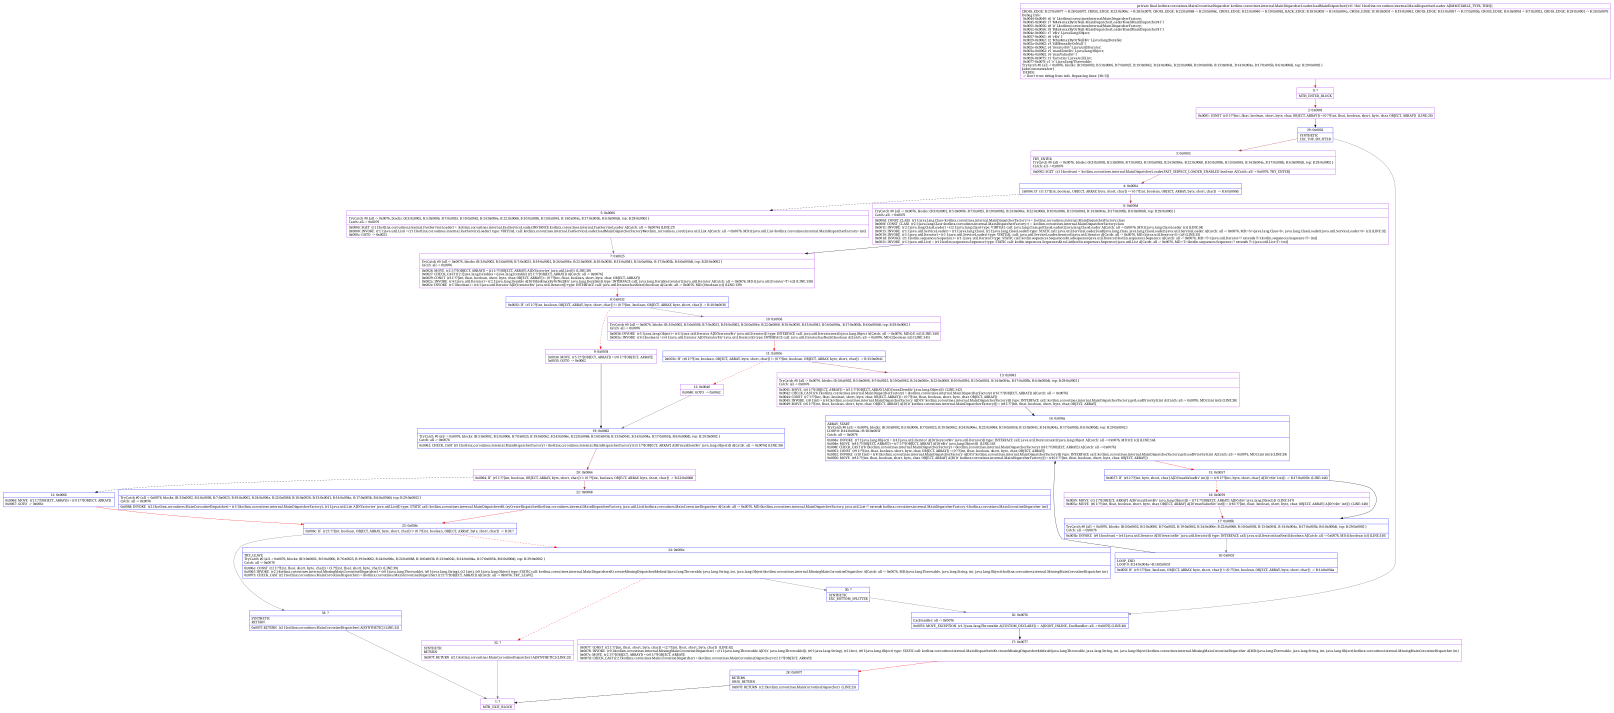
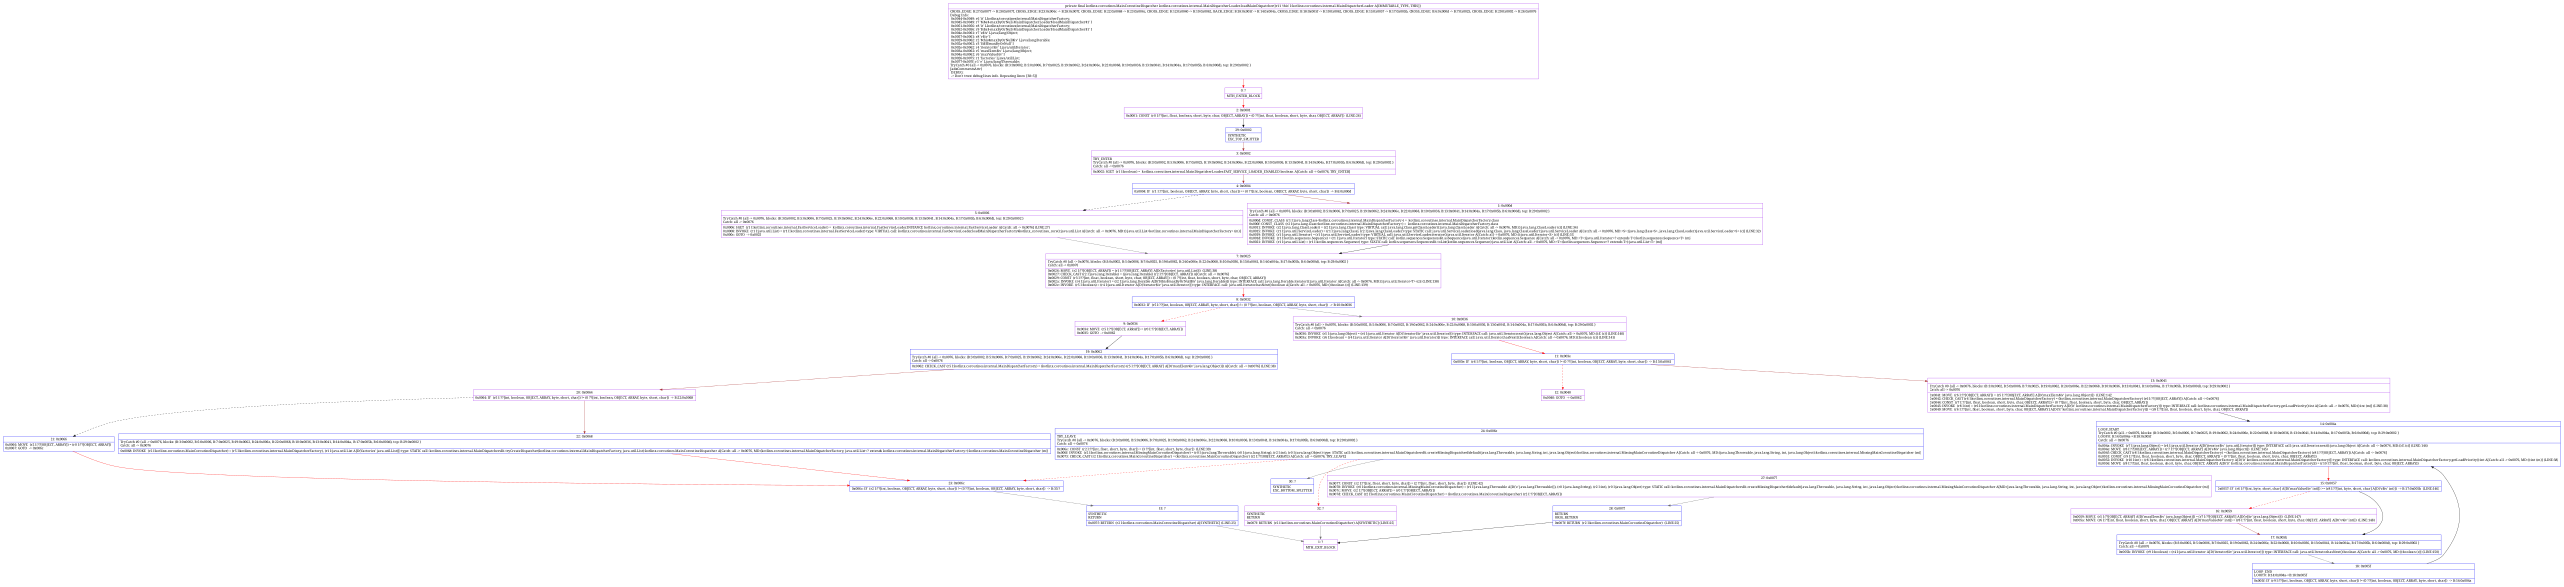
edge "12: 0x0040" -> "19: 0x0062": removed
node "14: 0x004a": text "ARRAY_START" -> "LOOP_START"
edge "23: 0x006c" -> "24: 0x006e": reversed
node "26: 0x0076": removed
edge "27: 0x0077" -> "28: 0x007f": color red -> gray40
